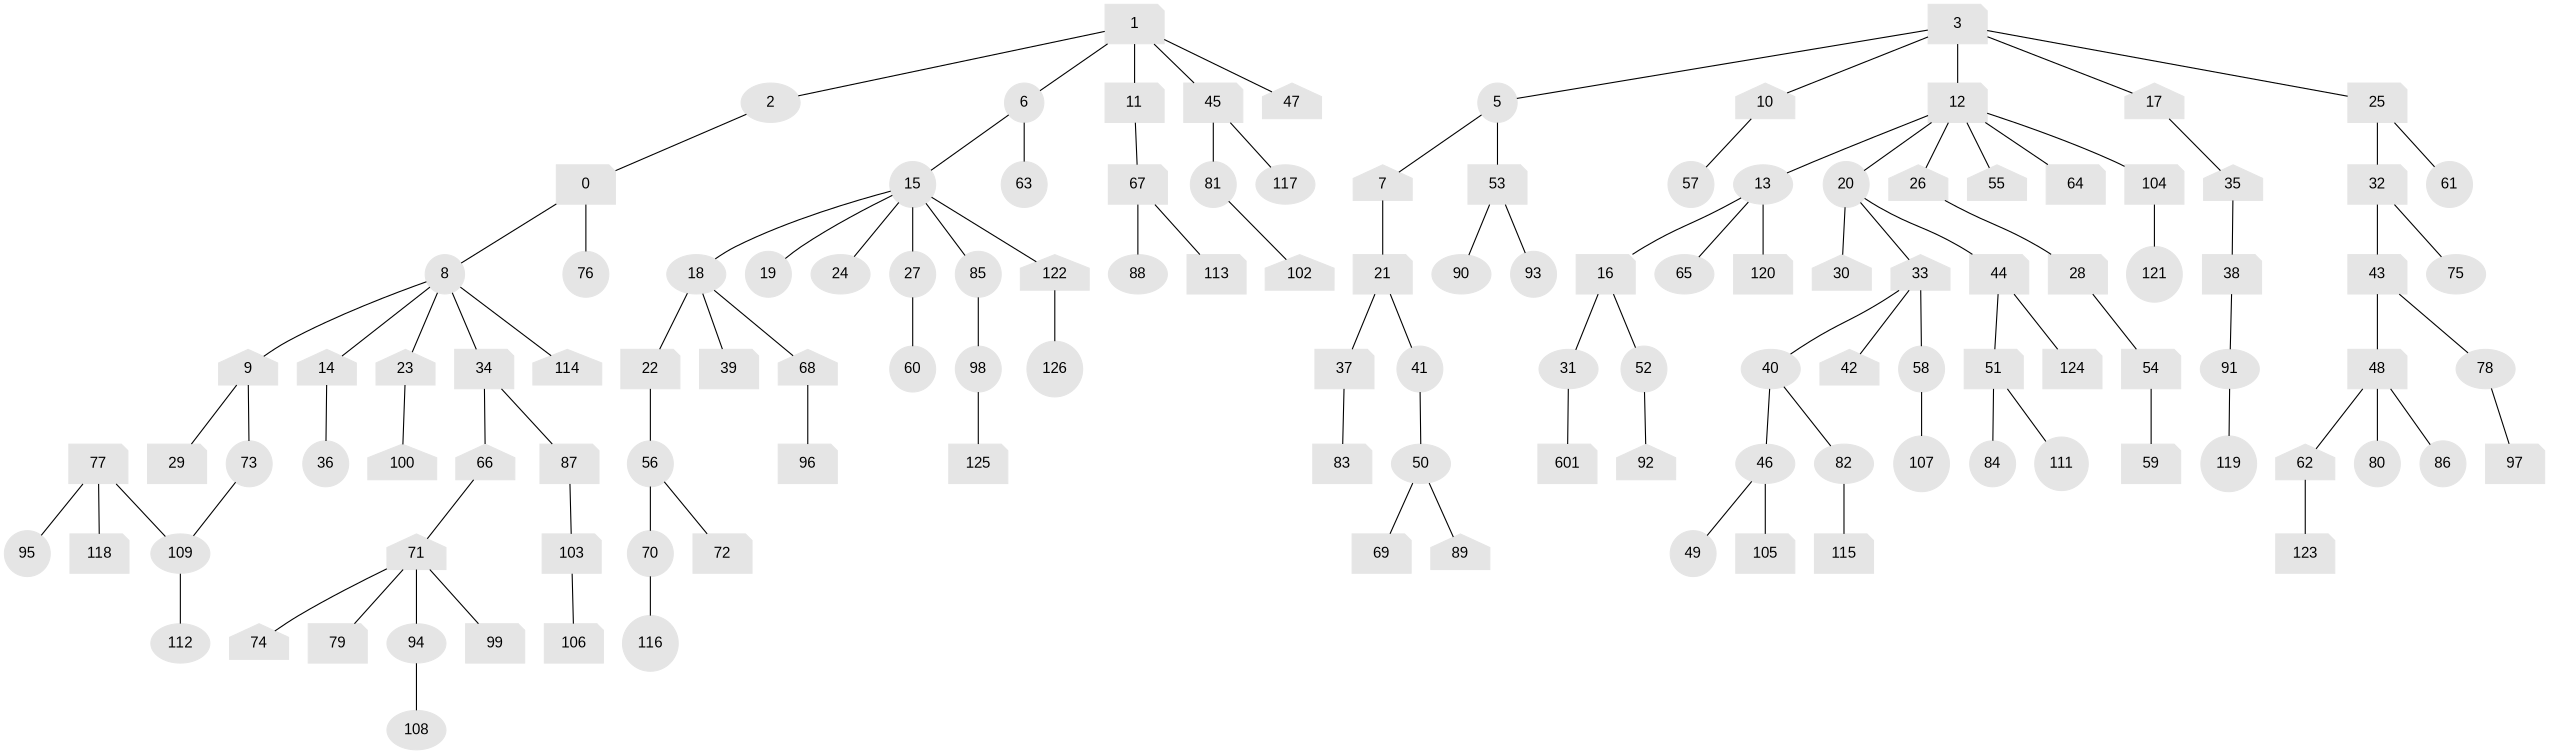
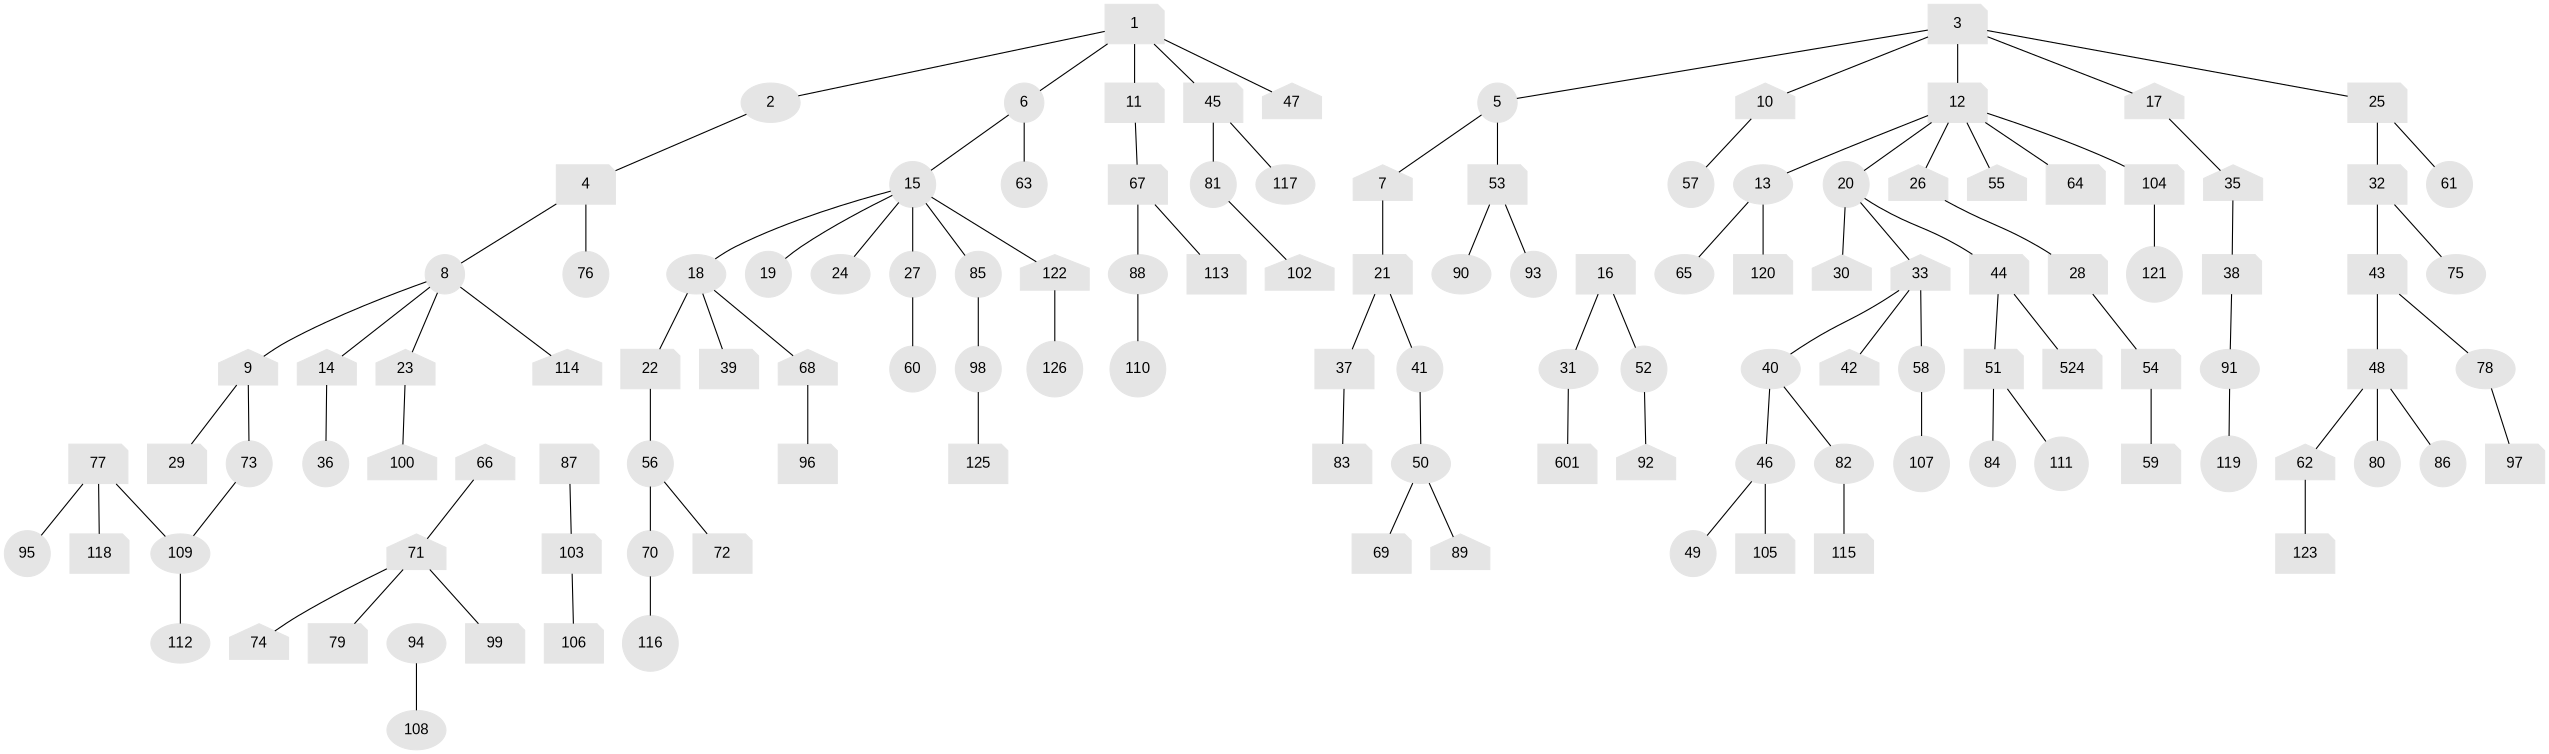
node "0": label "0" -> "4"
edge "13" -- "16": removed
node "34": removed
node "110": added
node "124": label "124" -> "524"
edge "71" -- "94": removed
